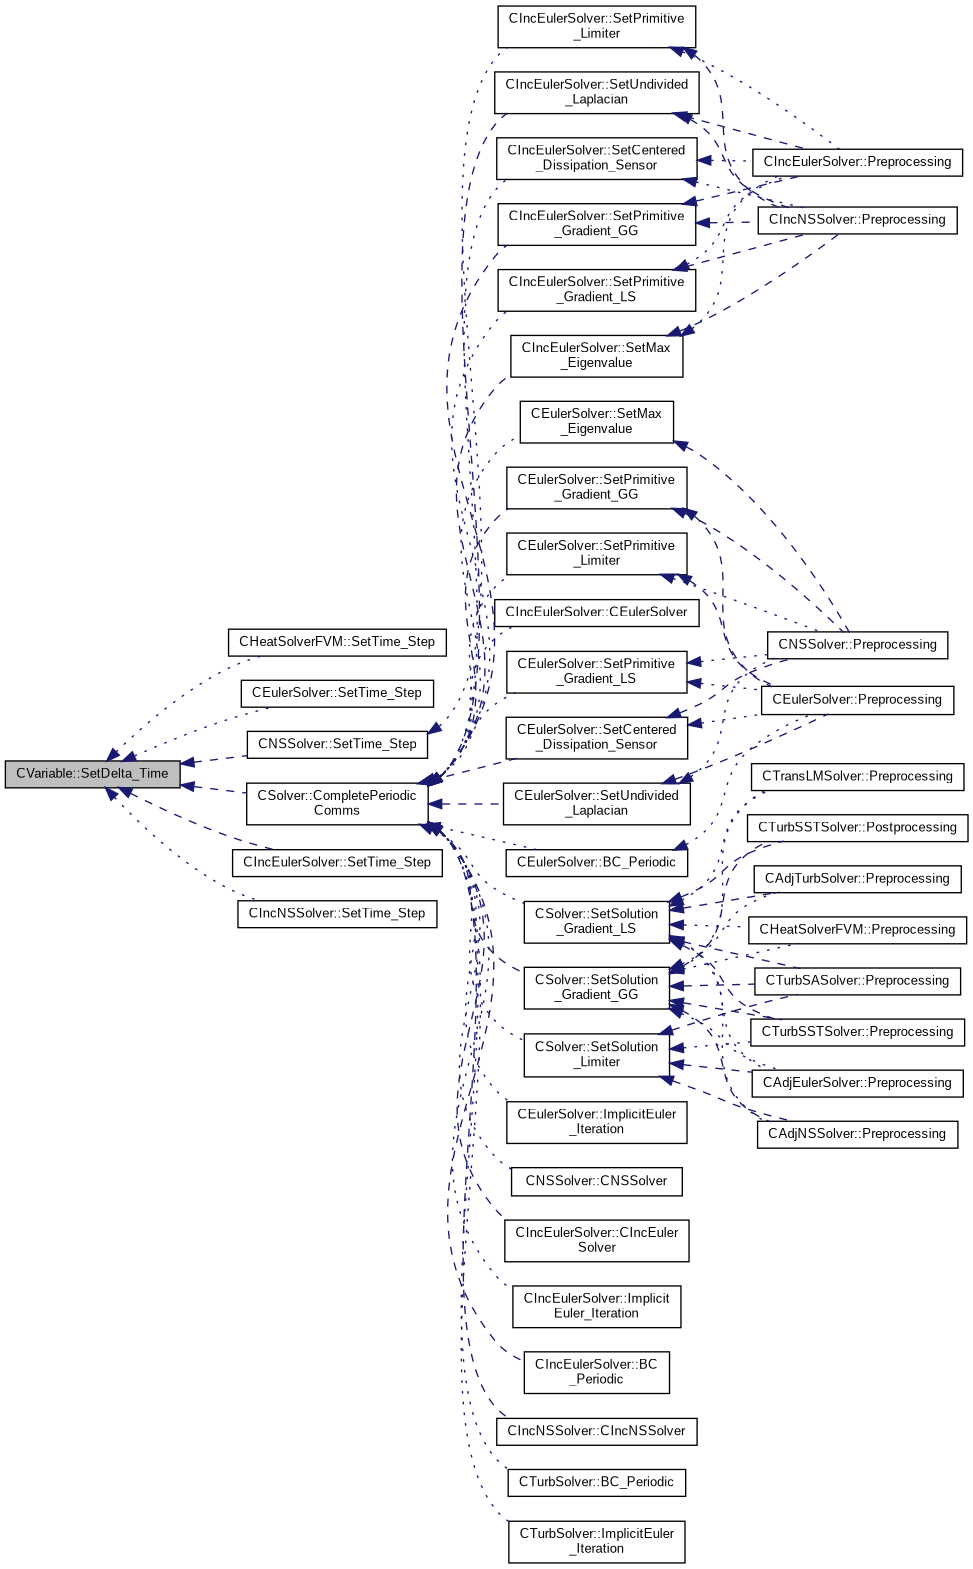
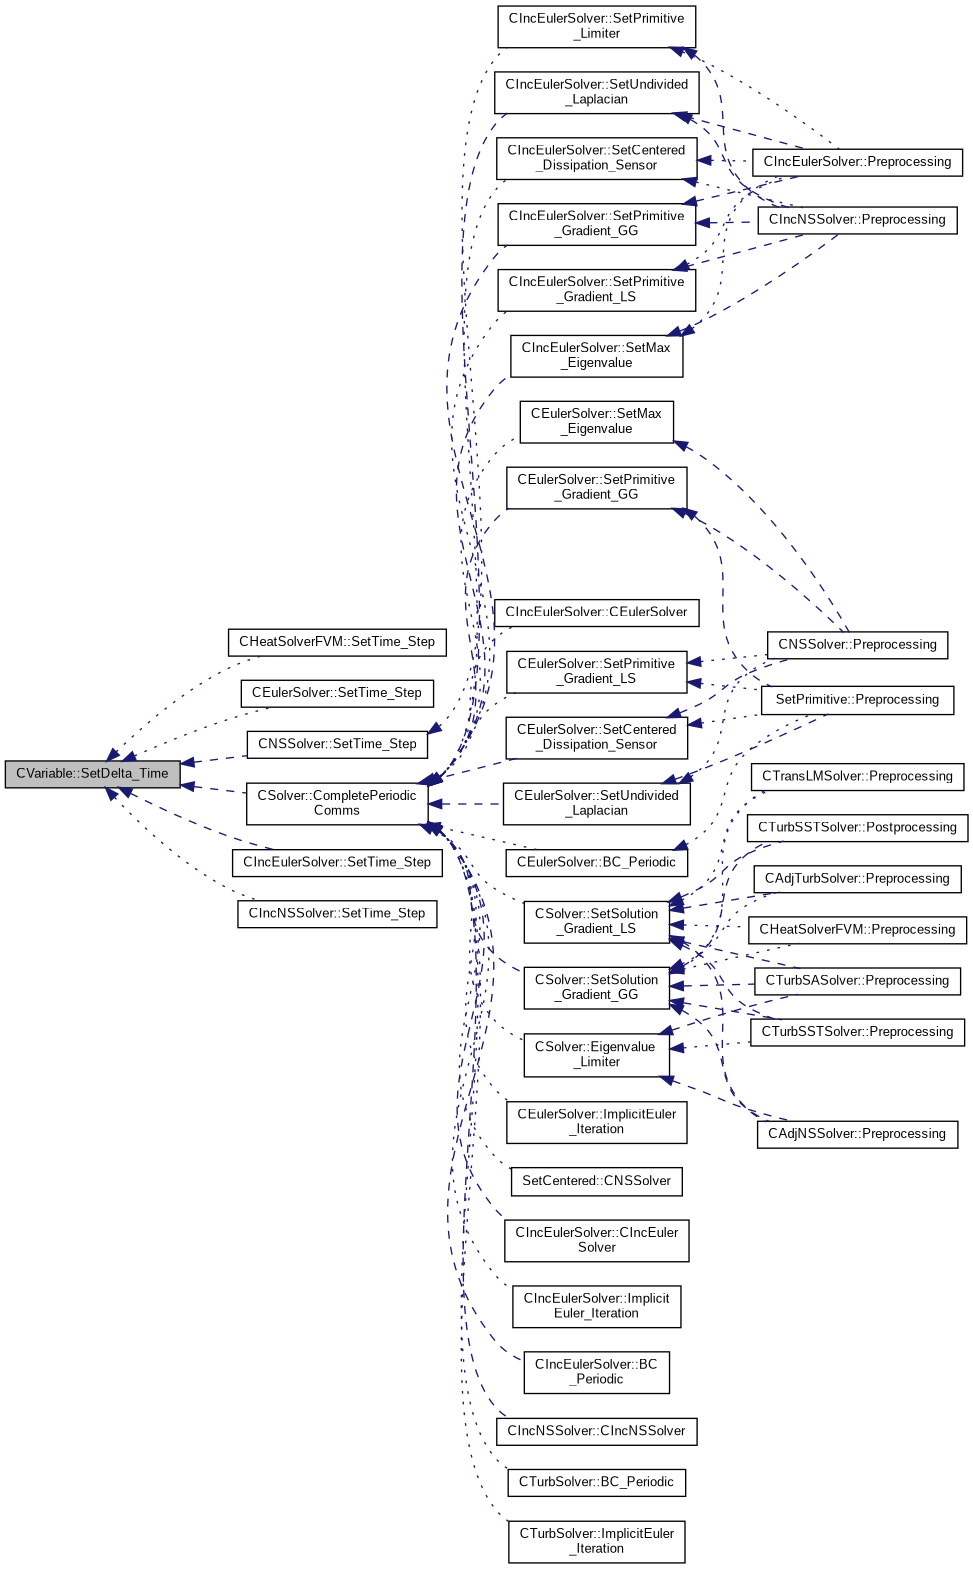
node "CEulerSolver::SetPrimitive _Limiter": removed
node "CEulerSolver::Preprocessing": label "CEulerSolver::Preprocessing" -> "SetPrimitive::Preprocessing"
edge "CAdjNSSolver::Preprocessing" -> "CSolver::SetSolution _Gradient_LS": style dotted -> dashed
node "CSolver::SetSolution _Limiter": label "CSolver::SetSolution _Limiter" -> "CSolver::Eigenvalue _Limiter"
node "CAdjEulerSolver::Preprocessing": removed
node "CNSSolver::CNSSolver": label "CNSSolver::CNSSolver" -> "SetCentered::CNSSolver"
